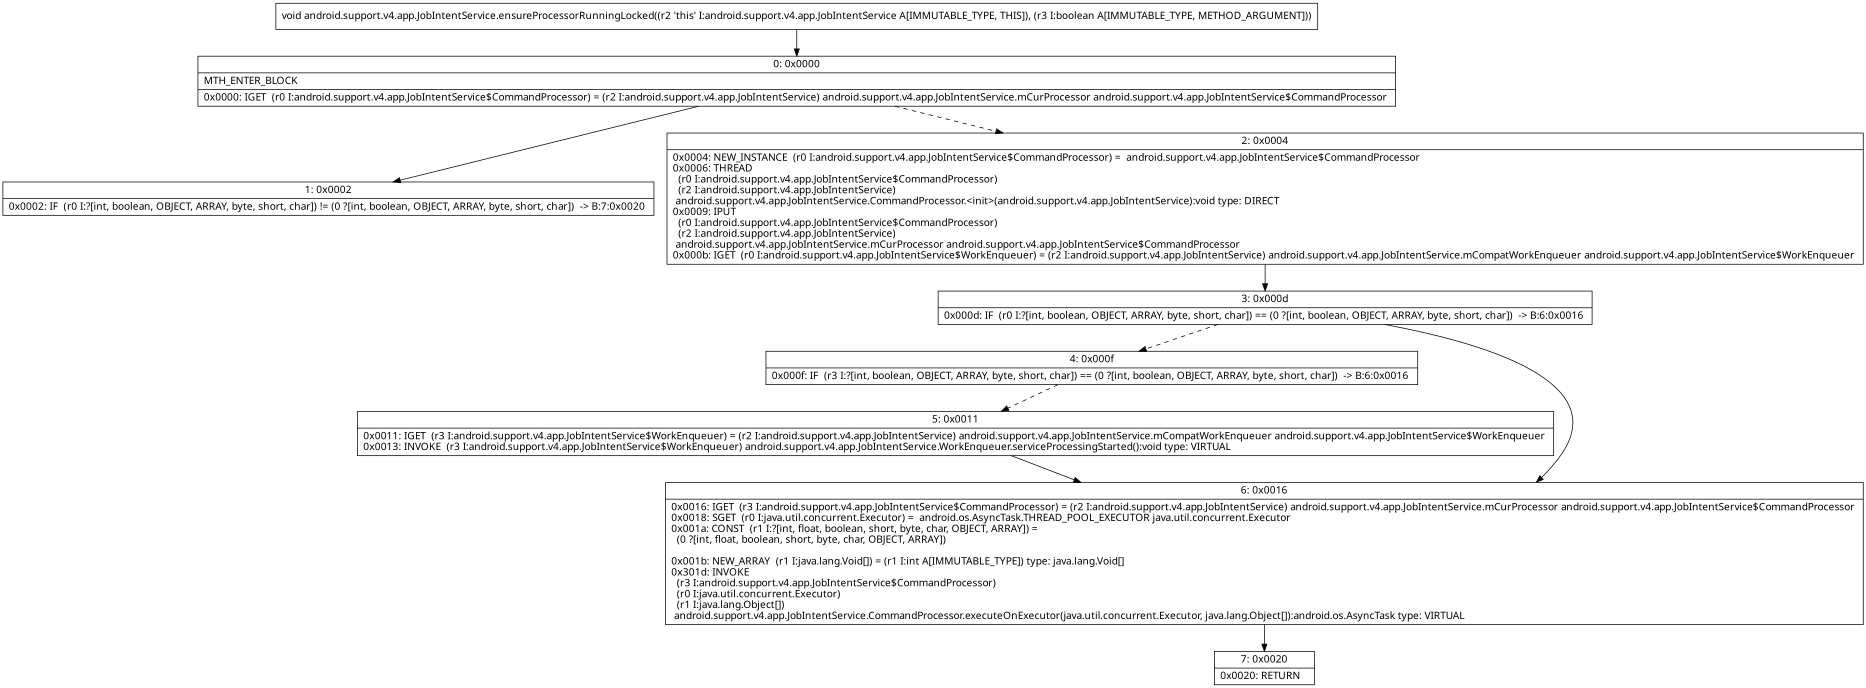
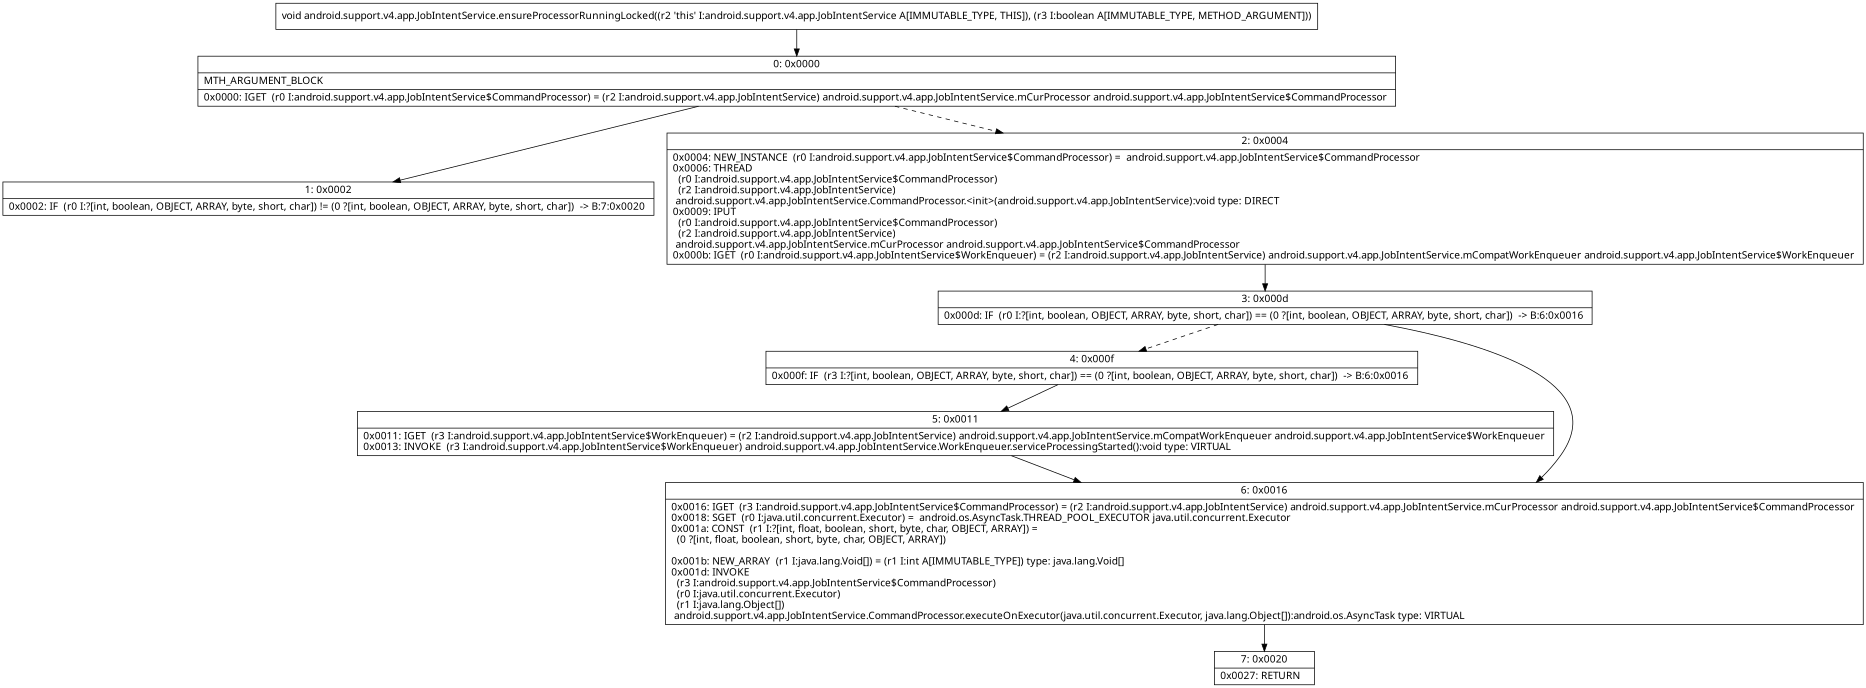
node "0: 0x0000": text "MTH_ENTER_BLOCK" -> "MTH_ARGUMENT_BLOCK"
edge "4: 0x000f" -> "5: 0x0011": style dashed -> solid
node "6: 0x0016": text "0x301d: INVOKE" -> "0x001d: INVOKE"
node "7: 0x0020": text "0x0020: RETURN" -> "0x0027: RETURN"
